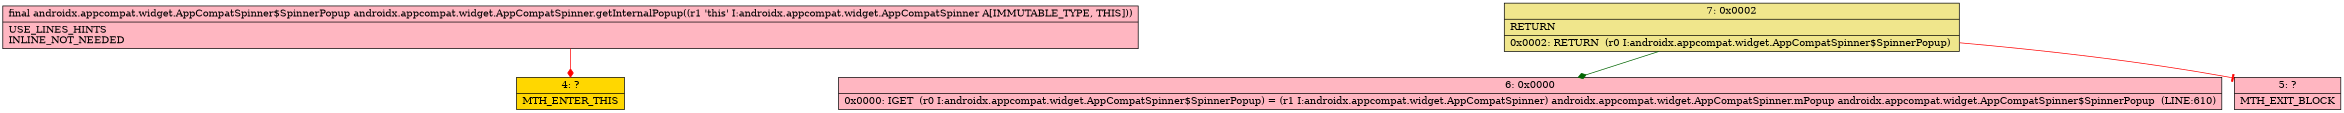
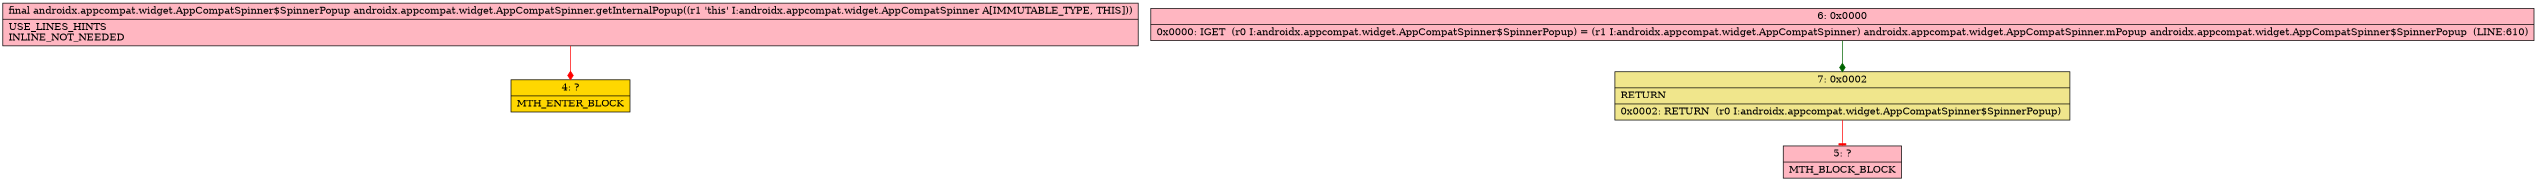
edge "7: 0x0002" -> "6: 0x0000": reversed
node "4: ?": text "MTH_ENTER_THIS" -> "MTH_ENTER_BLOCK"
node "5: ?": text "MTH_EXIT_BLOCK" -> "MTH_BLOCK_BLOCK"
